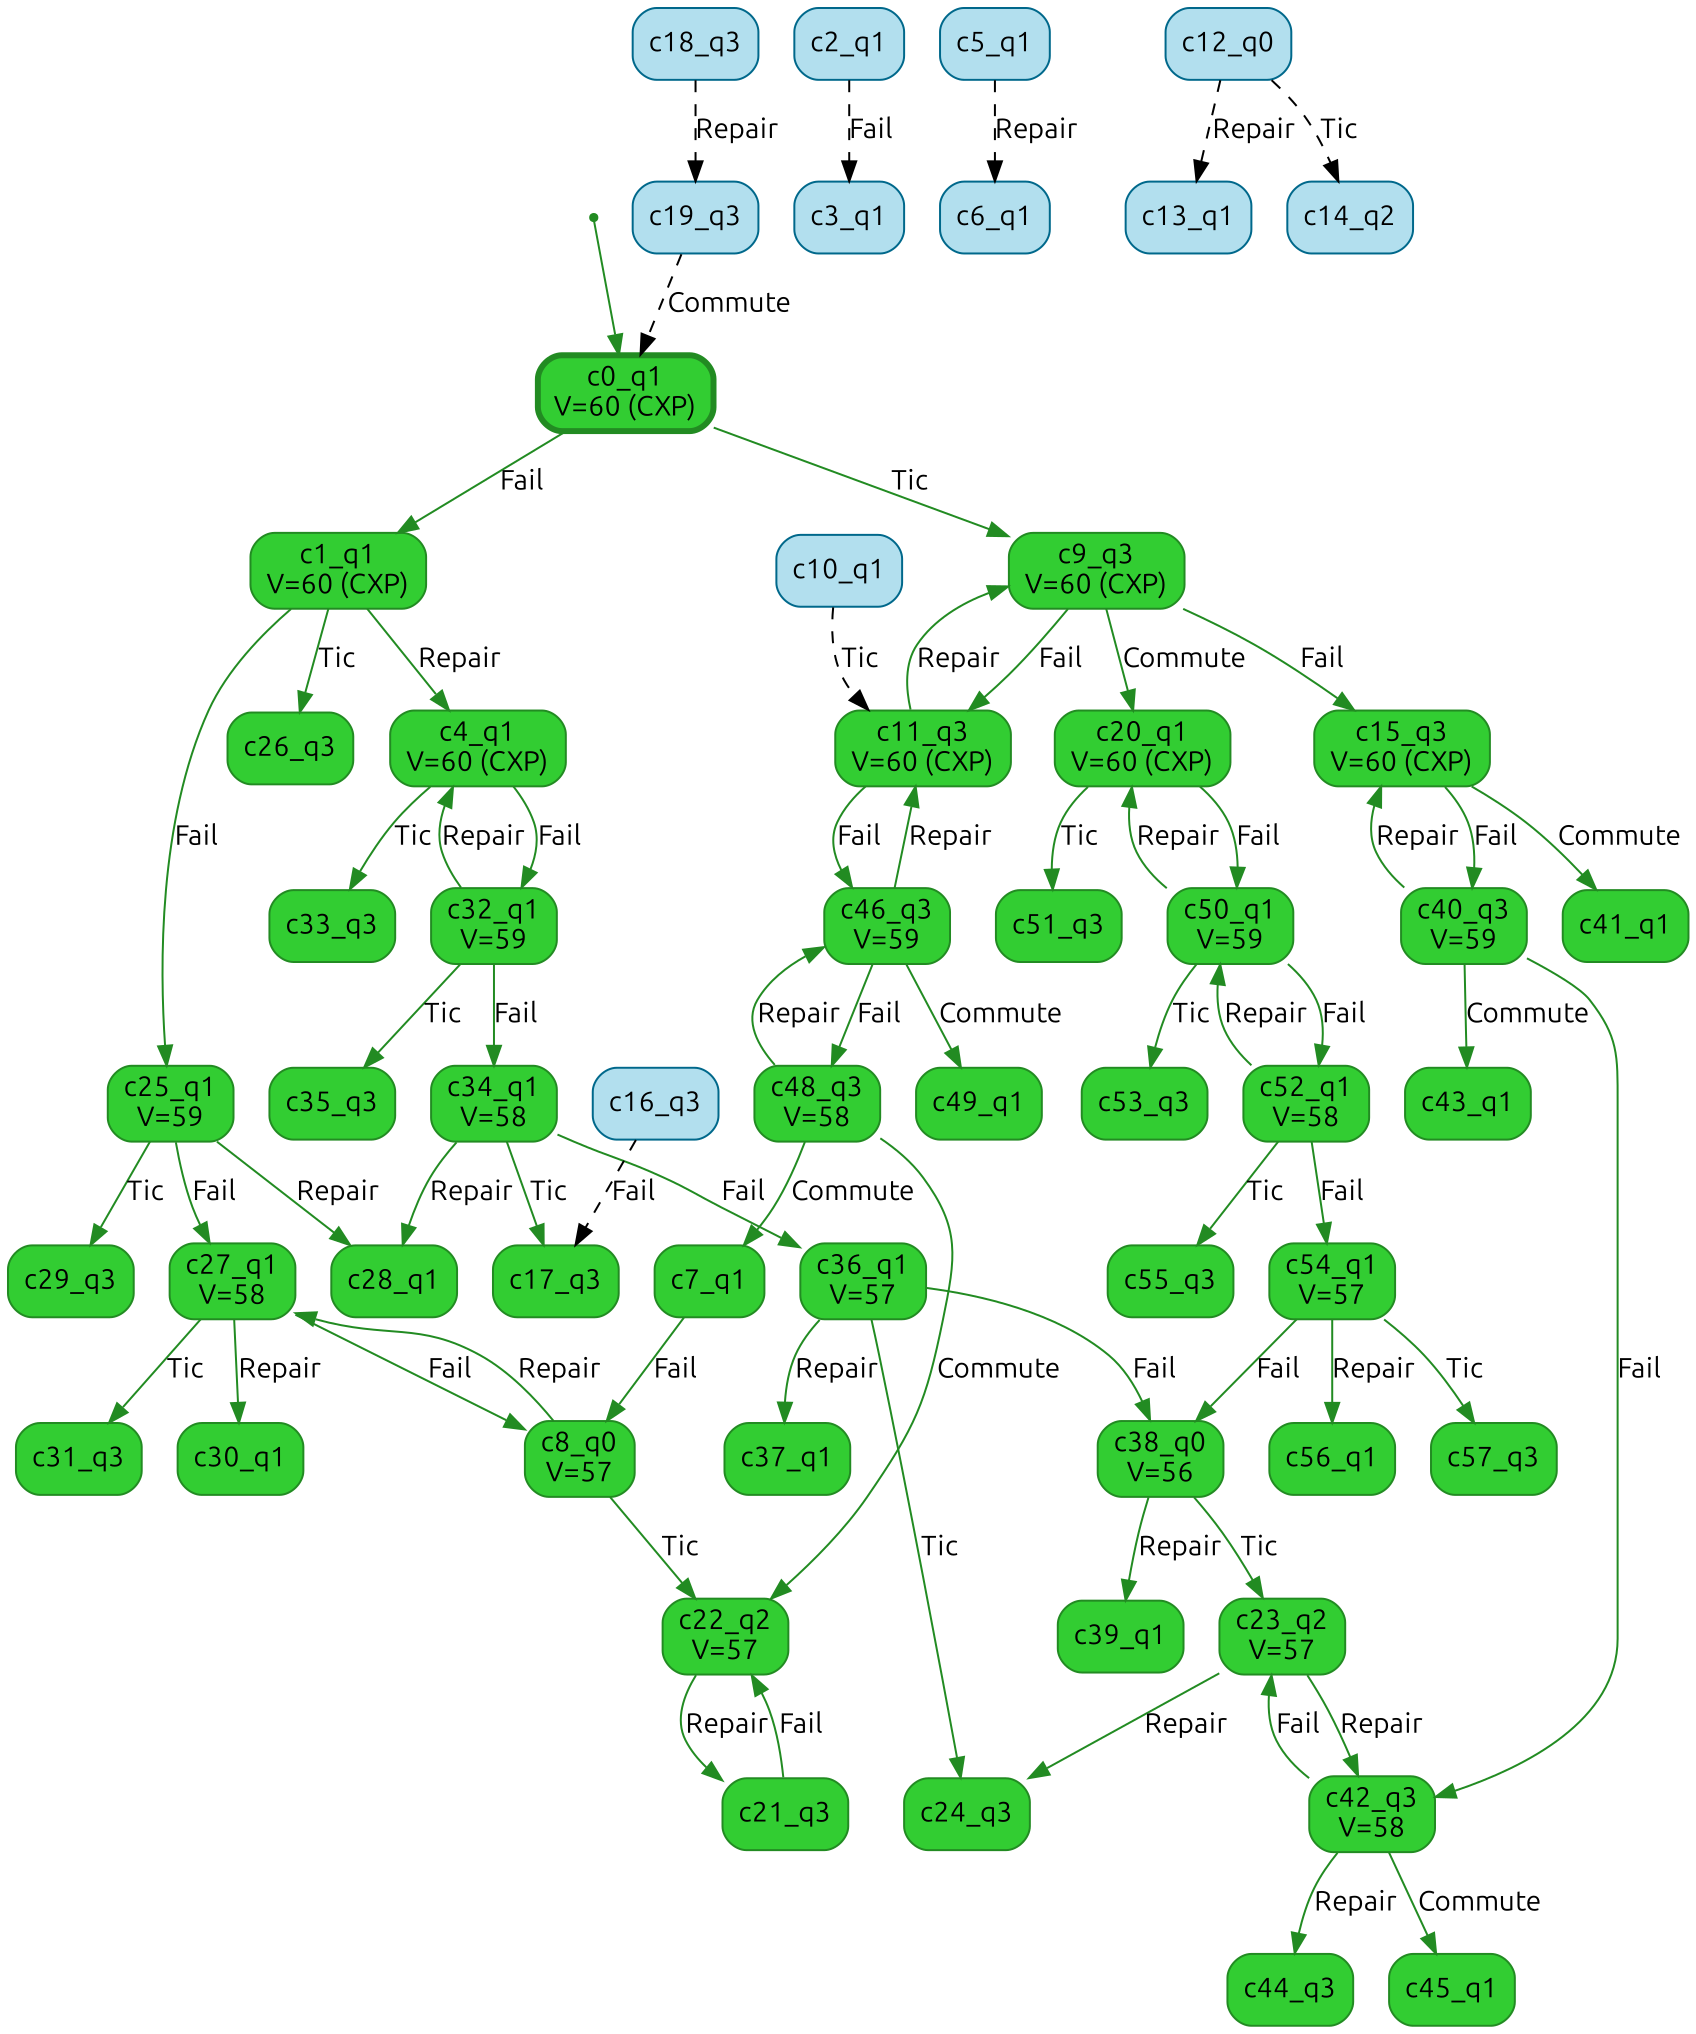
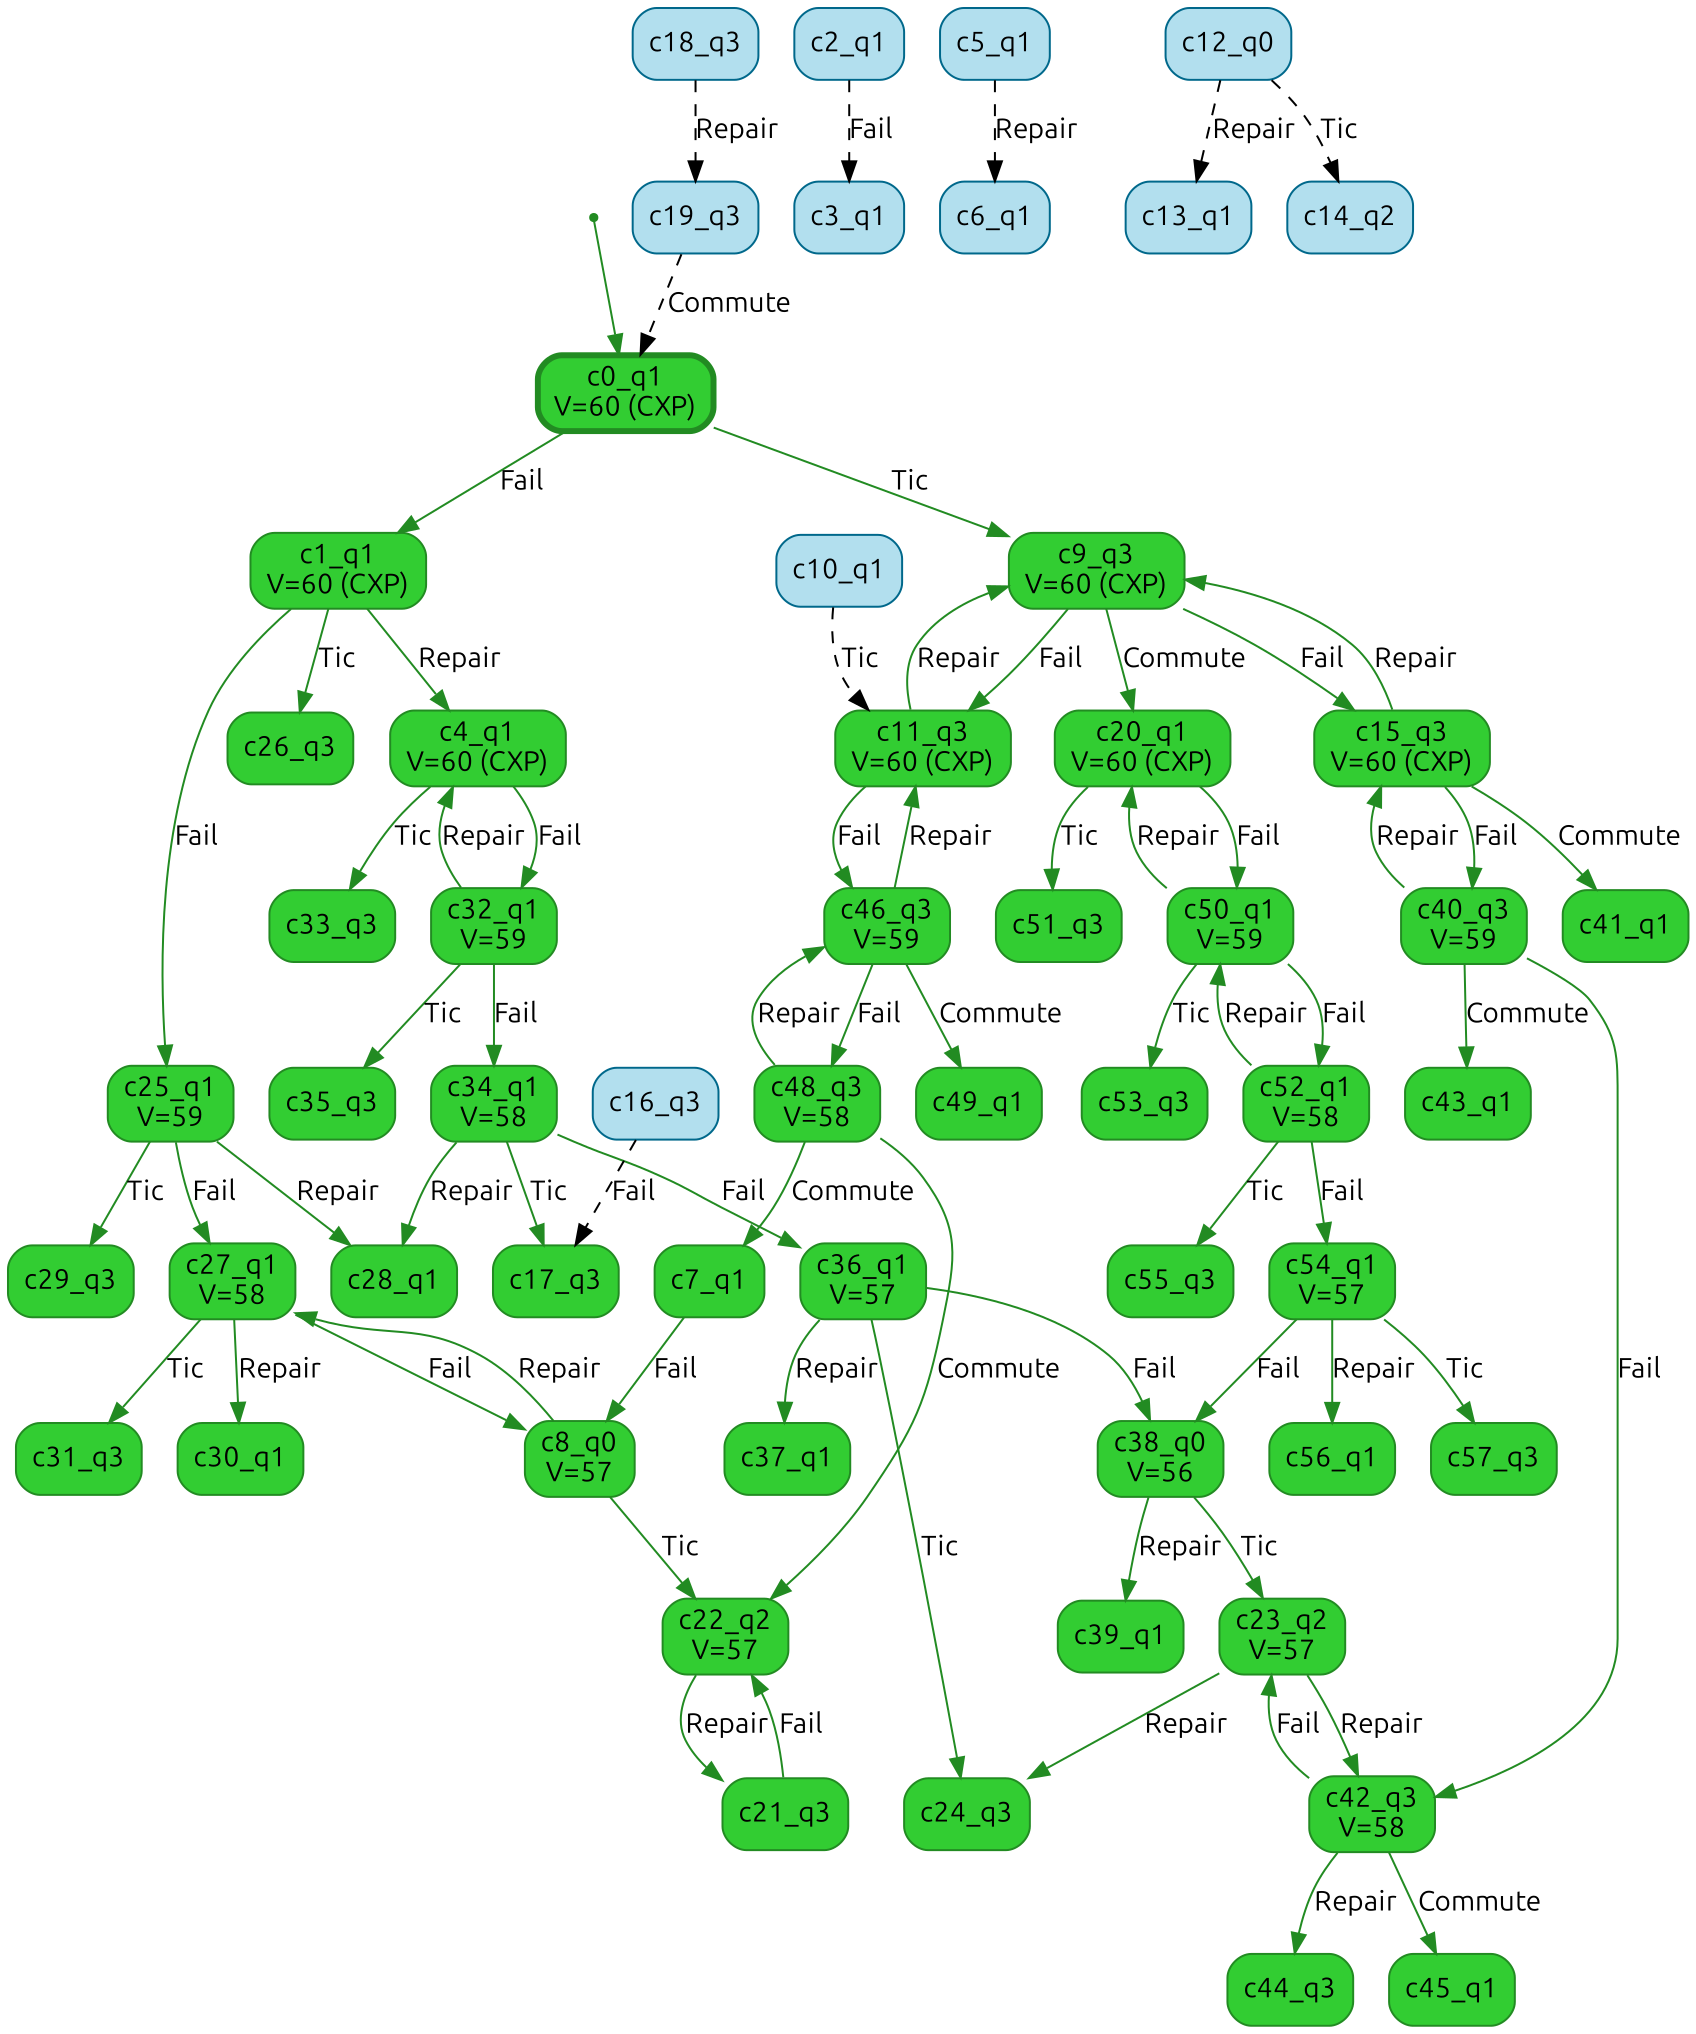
edge "c15_q3 V=60 (CXP)" -> "c9_q3 V=60 (CXP)": added, label "Repair"
